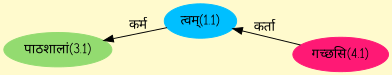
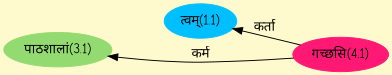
edge "त्वम्(1.1)" -> "पाठशालां(3.1)": now "गच्छसि(4.1)" -> "पाठशालां(3.1)"
